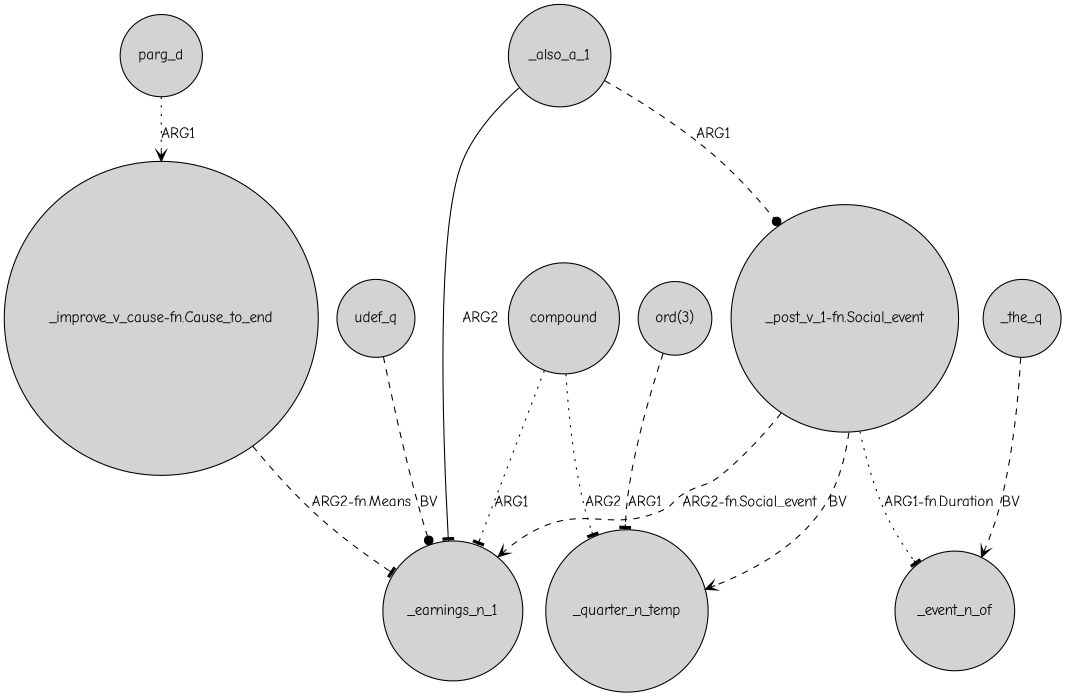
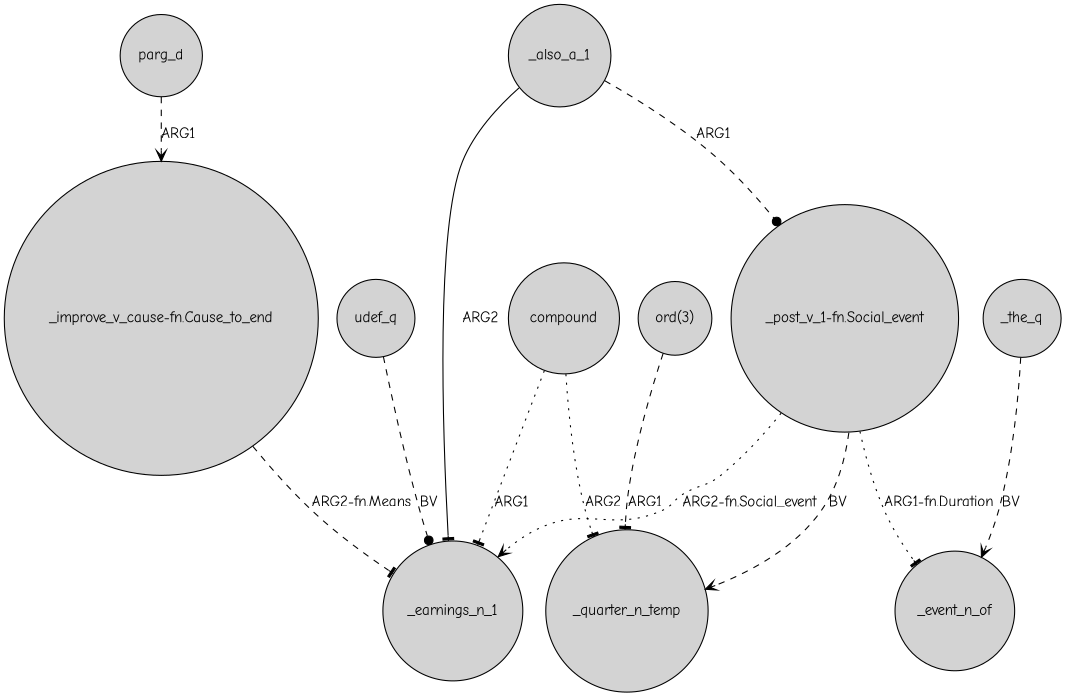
edge "parg_d" -> "_improve_v_cause-fn.Cause_to_end": style dotted -> dashed
edge "_post_v_1-fn.Social_event" -> "_earnings_n_1": style dashed -> dotted
